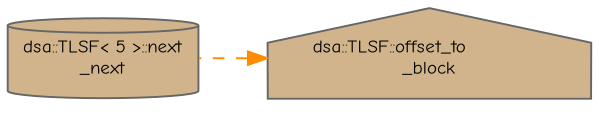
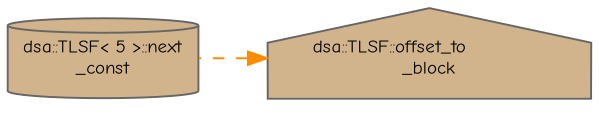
node "dsa::TLSF< 5 >::next _next": label "dsa::TLSF< 5 >::next _next" -> "dsa::TLSF< 5 >::next _const"
